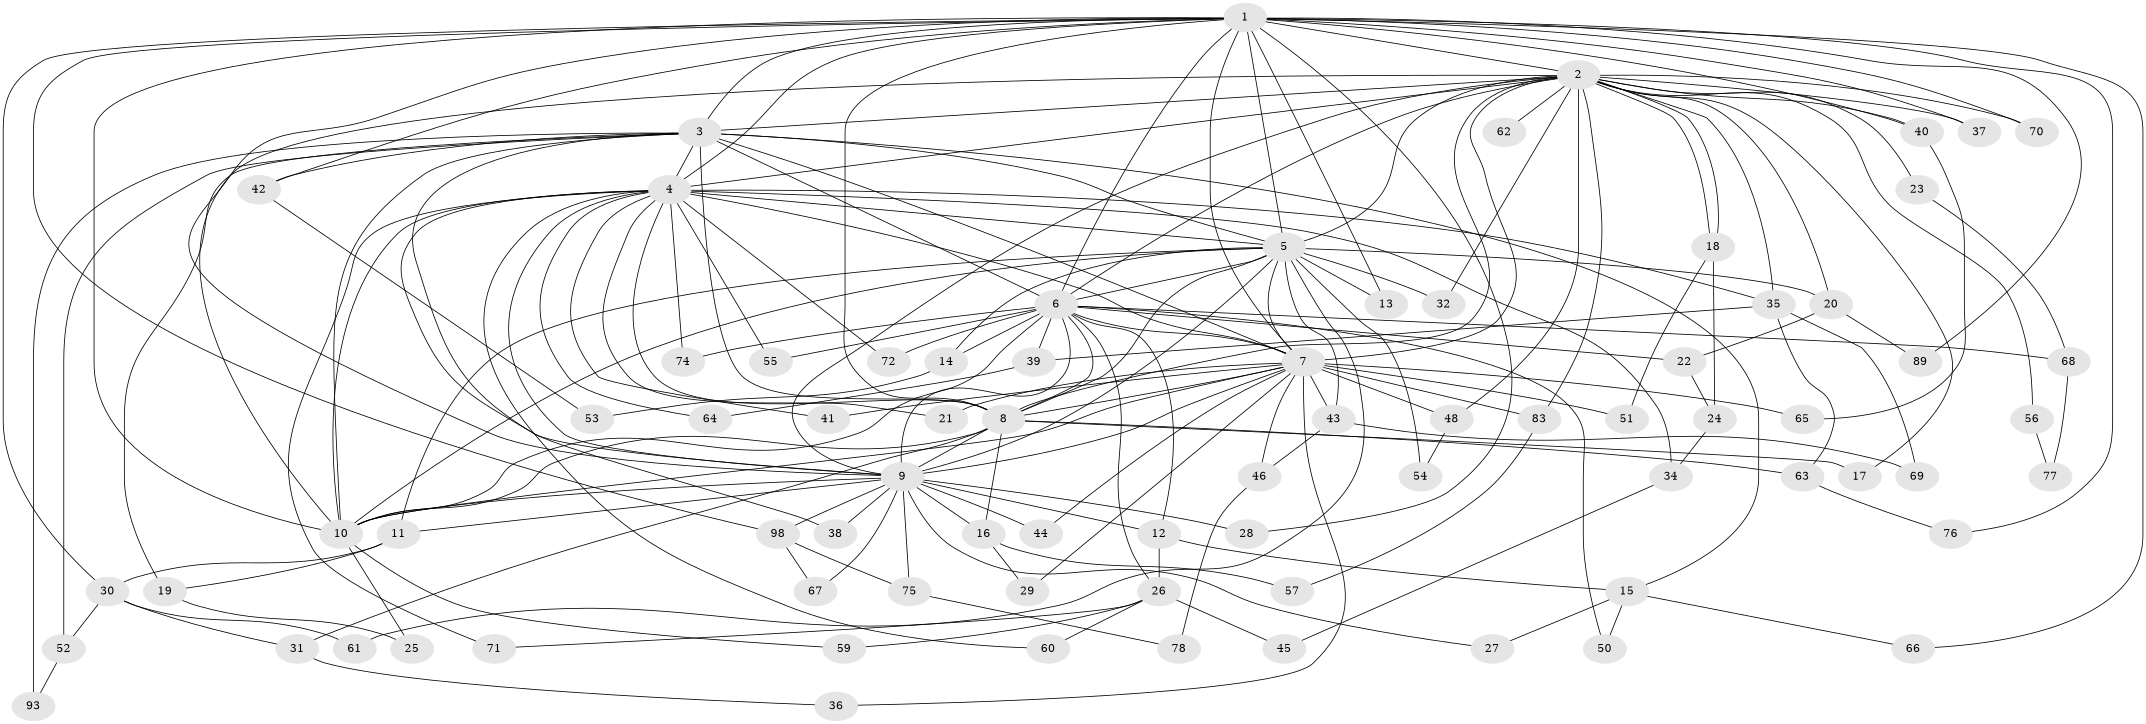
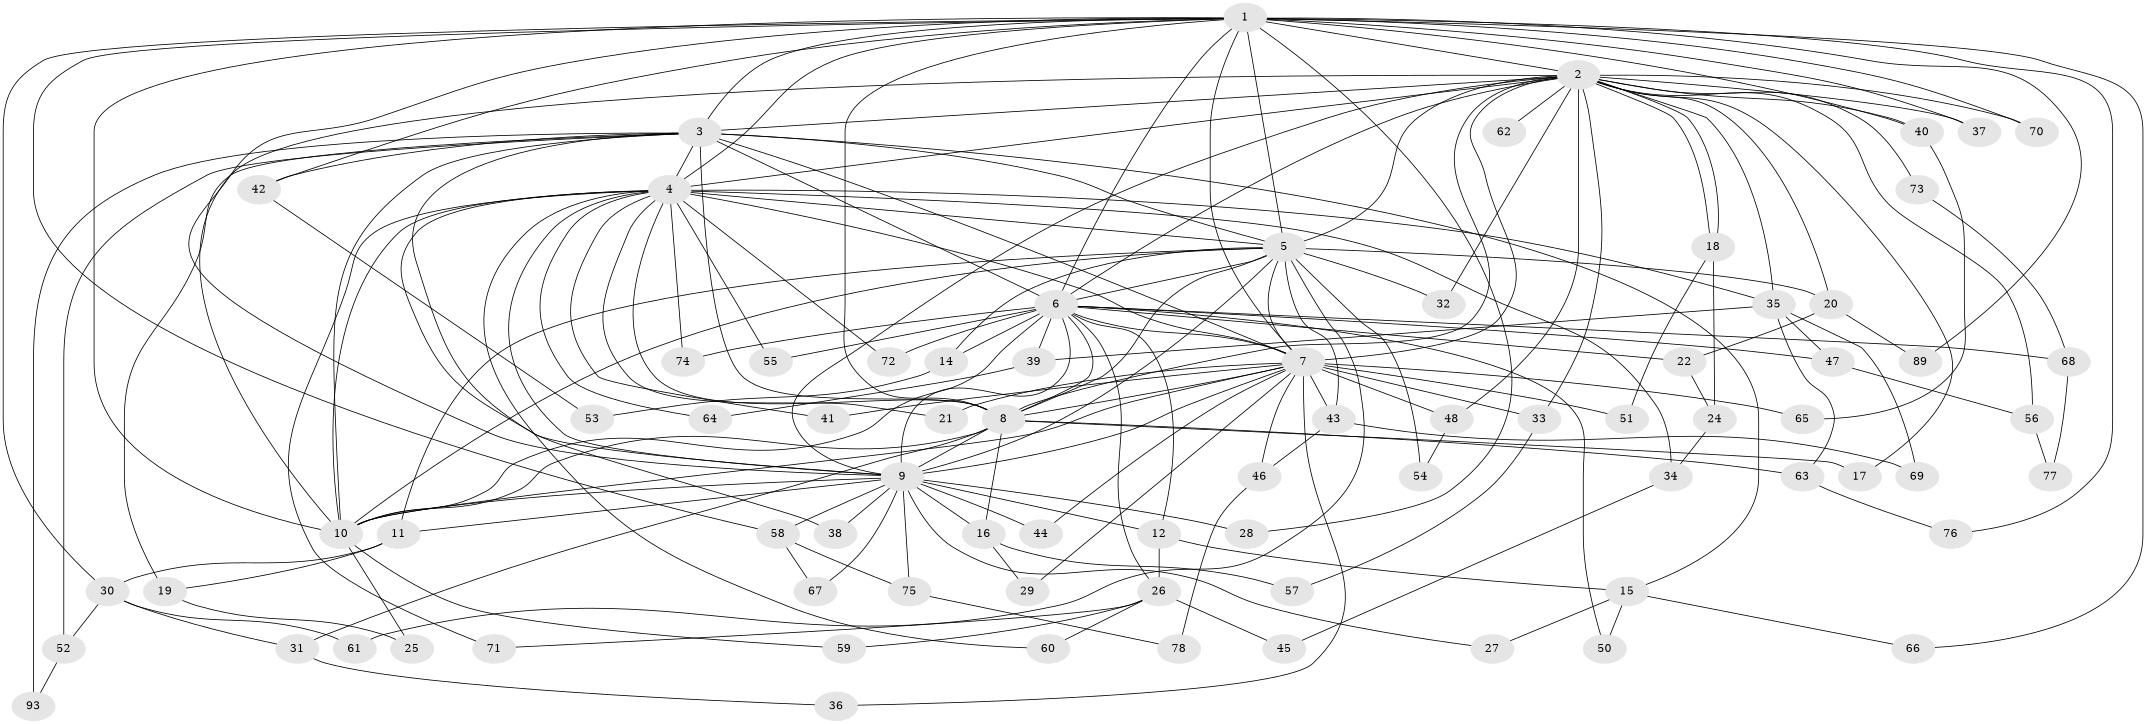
node "23": label "23" -> "73"
node "13": removed
node "47": added
node "83": label "83" -> "33"
node "98": label "98" -> "58"
